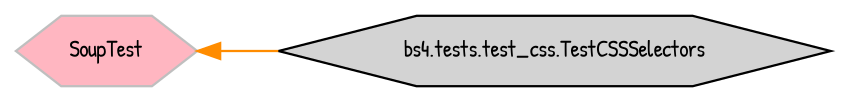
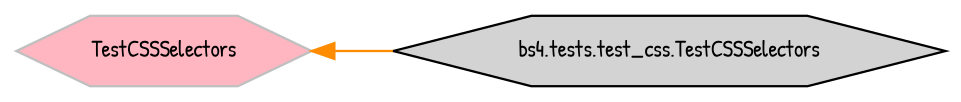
node "SoupTest": label "SoupTest" -> "TestCSSSelectors"
